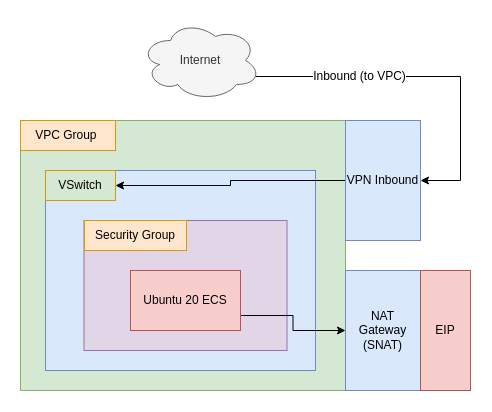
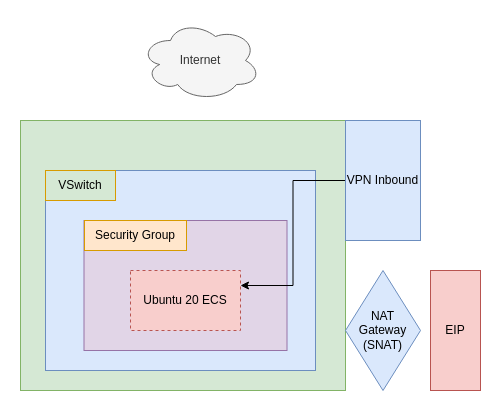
edge "Internet" -> "VPN Inbound": removed, label "Inbound (to VPC)"
node "VPC Group": removed
edge "VPN Inbound" -> "VSwitch": now "VPN Inbound" -> "Ubuntu 20 ECS"
node "Ubuntu 20 ECS": style solid -> dashed
edge "Ubuntu 20 ECS" -> "NAT Gateway (SNAT)": removed
node "NAT Gateway (SNAT)": shape rectangle -> diamond
node "EIP": moved (446, 331) -> (456, 331)
